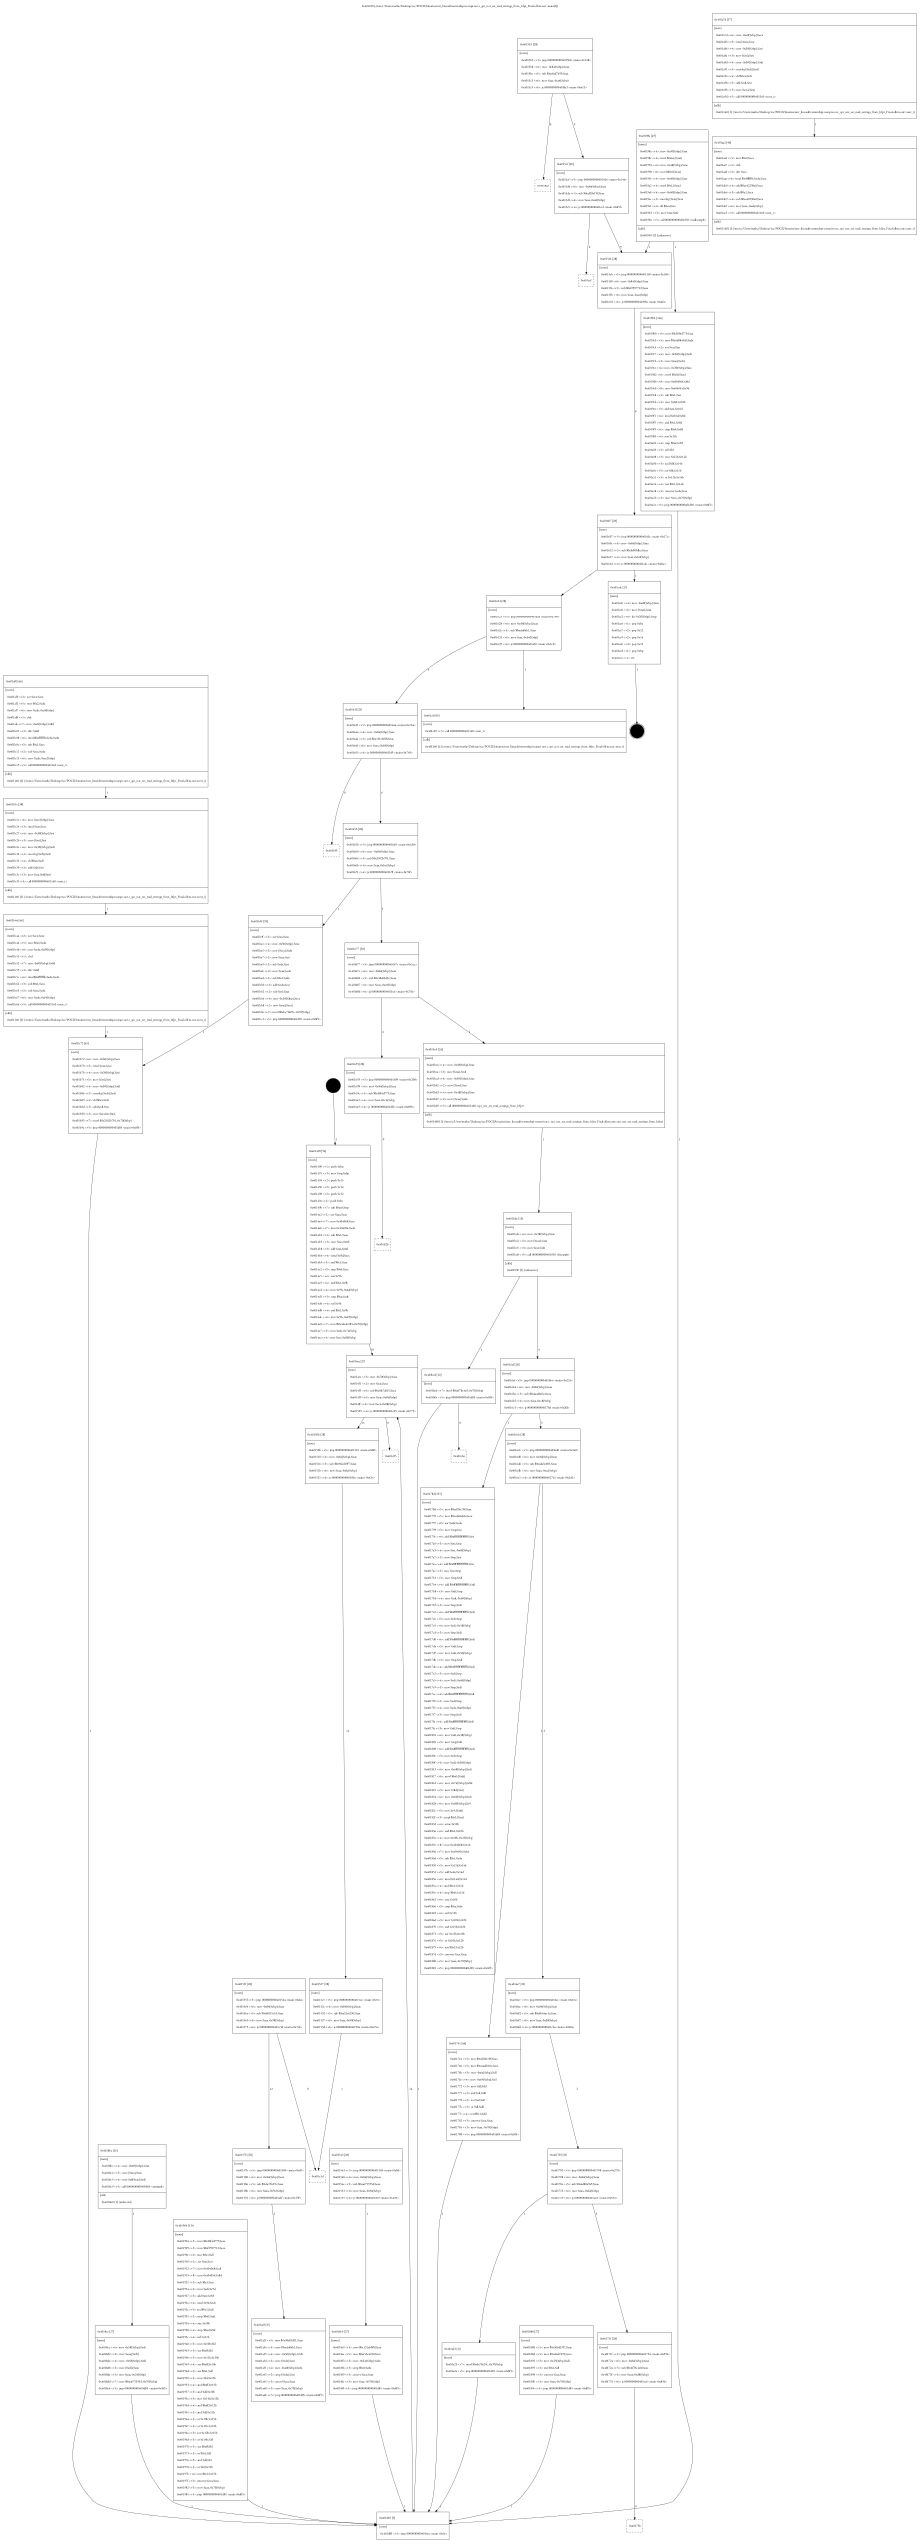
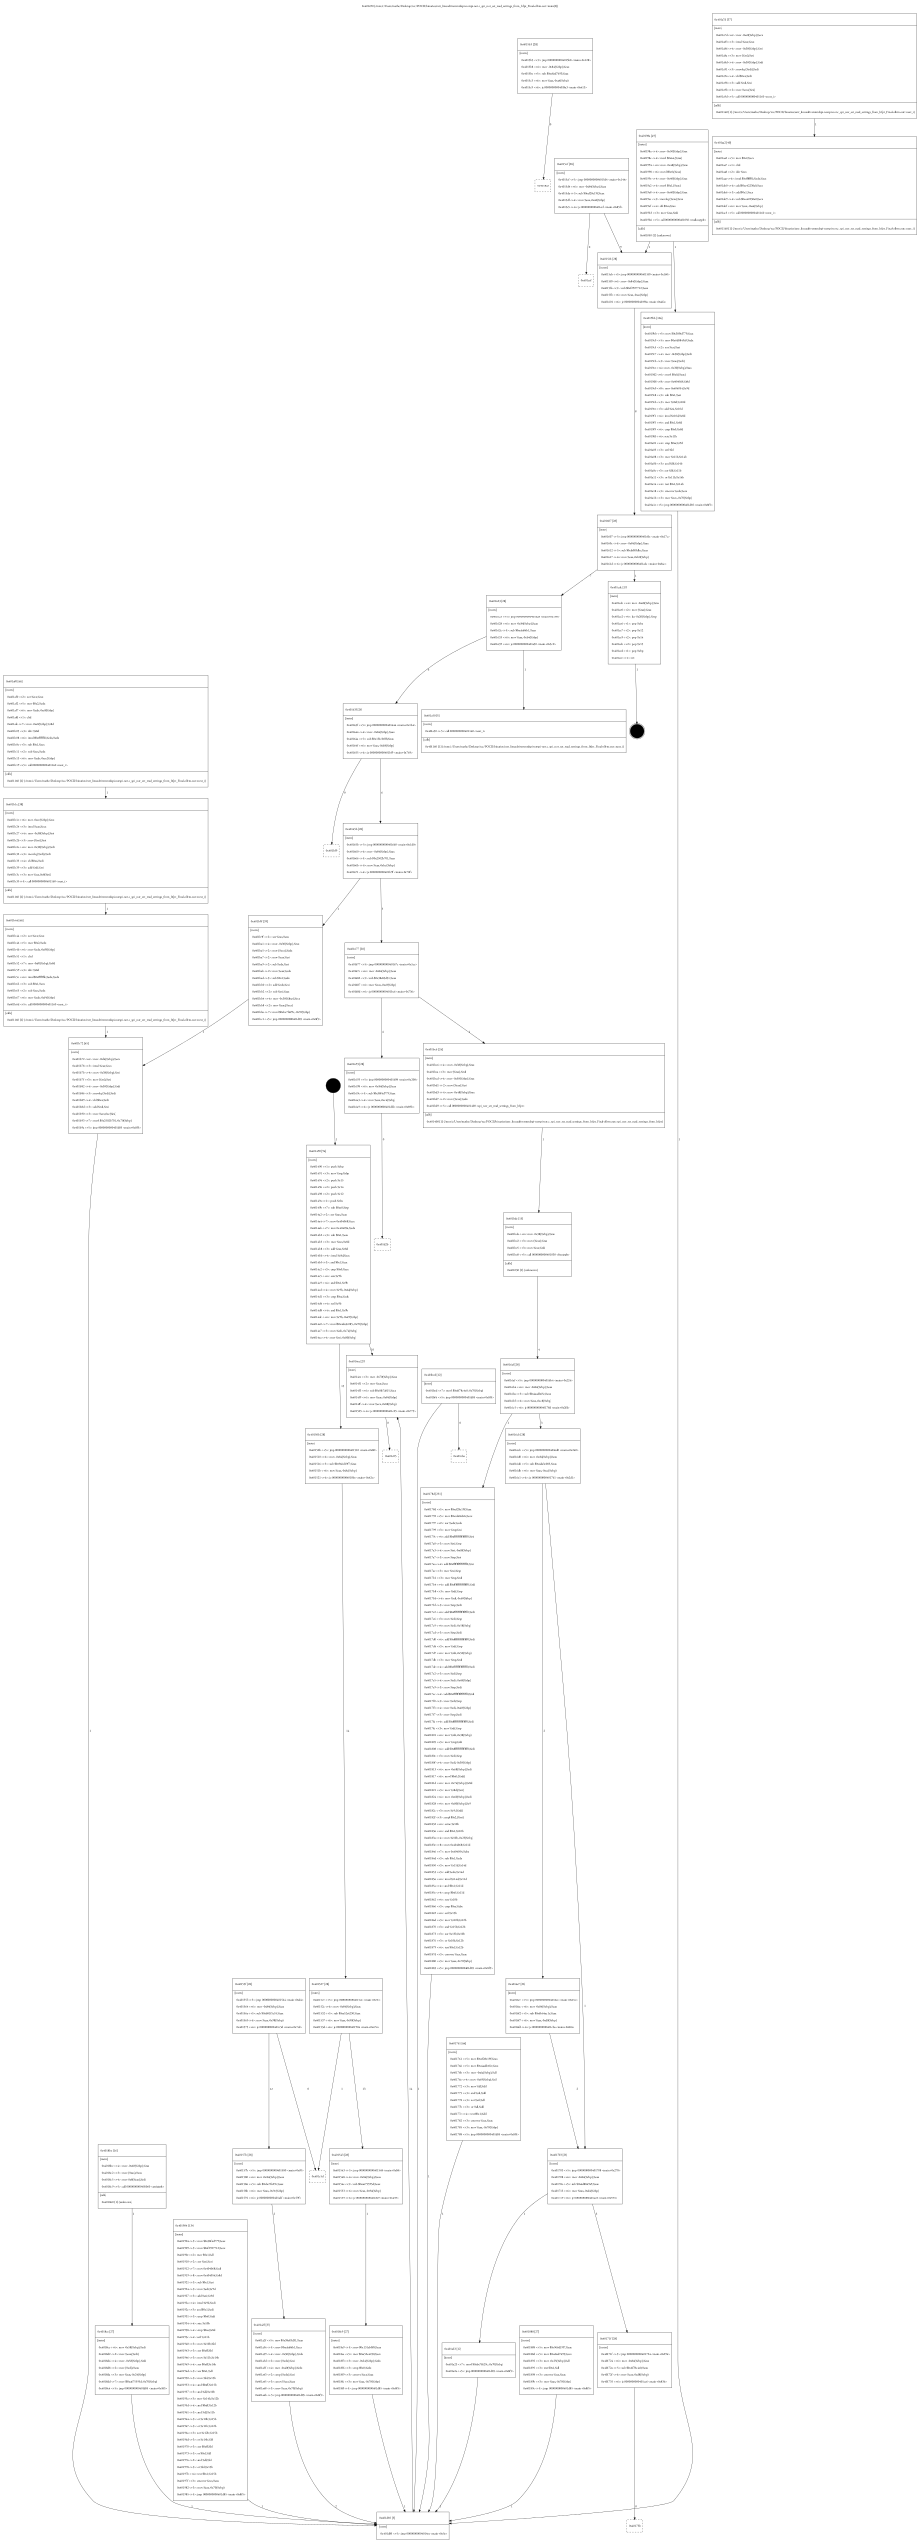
edge "0x4015b3 [28]" -> "0x4015cf [28]": removed, label "9"
edge "0x401bde [15]" -> "0x401bed [12]": removed, label "1"
edge "0x4014ee [29]" -> "0x40150b [28]": now "0x401490 [94]" -> "0x40150b [28]"
edge "0x4016cb [28]" -> "0x401761 [44]": now "0x4016cb [28]" -> "0x401703 [28]"
edge "0x401527 [28]" -> "0x401543 [28]": added, label "13"
edge "0x40178d [251]" -> "0x401d85 [5]": added, label "1"
edge "0x401a2f [33]" -> "0x401d85 [5]": added, label "2"
